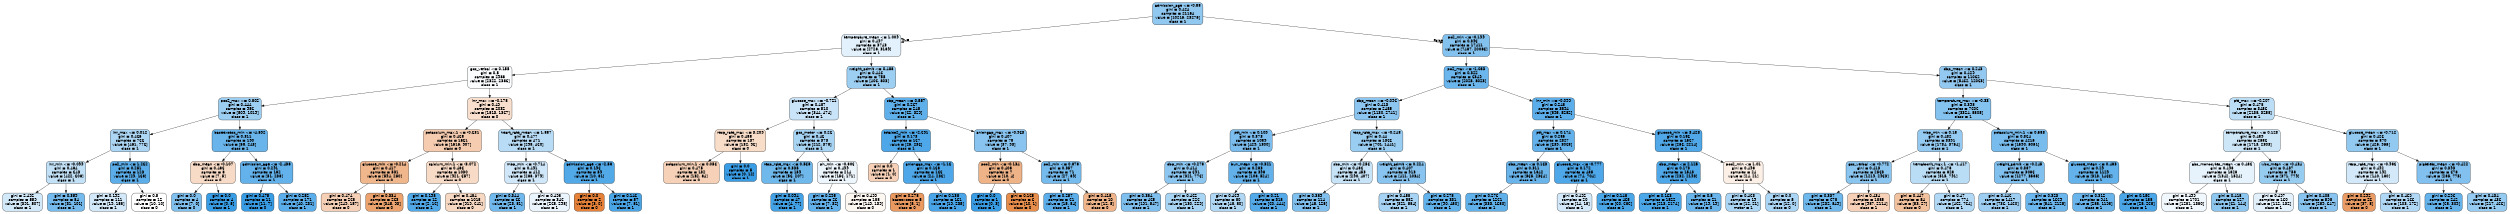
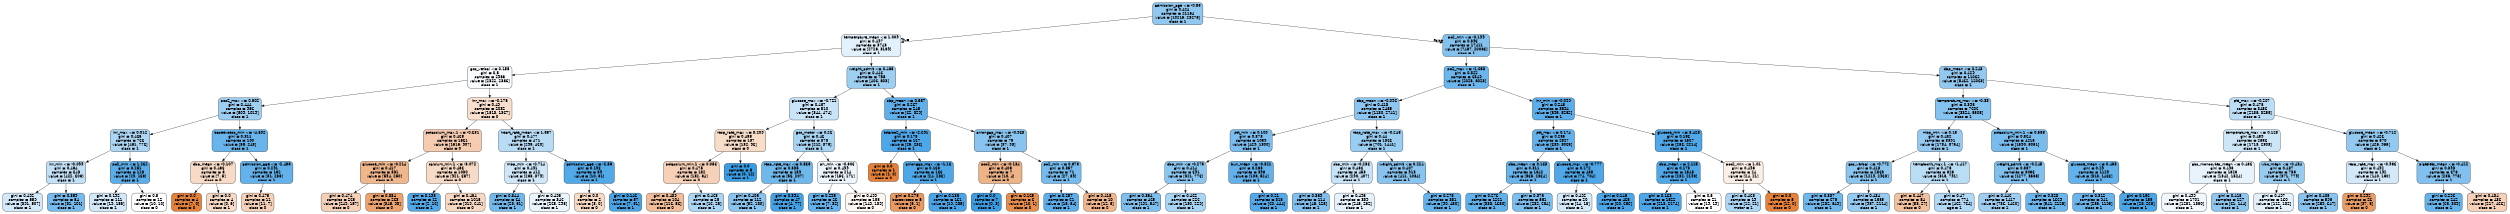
node "gini = 0.0 samples = 1 value = [1, 0] class = 0": fillcolor #f6d1b7 -> #e58139
node "gini = 2.492 samples = 559 value = [391, 507] class = 1": label "gini = 2.492 samples = 559 value = [391, 507] class = 1" -> "gini = 0.492 samples = 559 value = [391, 507] class = 1"
node "gini = 0.0 samples = 4 value = [7, 0] class = 0": fillcolor #80c0ee -> #e58139
node "gini = 0.0 samples = 4 value = [0, 5] class = 1": fillcolor #399de5 -> #f8dbc6
node "gini = 0.475 samples = 11 value = [11, 7] class = 0": fillcolor #399de5 -> #f6d1b7
node "gini = 0.252 samples = 171 value = [40, 231] class = 1": removed
node "gini = 0.344 samples = 66 value = [23, 81] class = 1": label "gini = 0.344 samples = 66 value = [23, 81] class = 1" -> "gini = 0.344 samples = 64 value = [23, 81] class = 1"
node "gini = 0.0 samples = 2 value = [3, 0] class = 0": fillcolor #e58139 -> #f8dbc6
node "gini = 0.439 samples = 104 value = [116, 56] class = 0": added
node "gini = 0.463 samples = 28 value = [16, 28] class = 1": added
node "gini = 0.408 samples = 112 value = [52, 130] class = 1": added
node "gini = 0.094 samples = 47 value = [4, 77] class = 1": label "gini = 0.094 samples = 47 value = [4, 77] class = 1" -> "gini = 0.394 samples = 47 value = [4, 77] class = 1"
node "gini = 0.0 samples = 1 value = [0, 3] class = 1": label "gini = 0.0 samples = 1 value = [0, 3] class = 1" -> "gini = 0.0 samples = 7 value = [0, 3] class = 1"
node "gini = 0.469 samples = 80 value = [48, 80] class = 1": removed
node "gini = 0.498 samples = 339 value = [245, 282] class = 1": added
node "gini = 0.458 samples = 582 value = [321, 584] class = 1": removed
node "gini = 0.378 samples = 581 value = [232, 684] class = 1": added
node "gini = 0.5 samples = 21 value = [19, 19] class = 0": fillcolor #68b4eb -> #ffffff
node "gini = 0.0 samples = 5 value = [12, 0] class = 0": fillcolor #aad5f4 -> #e58139
node "gini = 0.434 samples = 1885 value = [987, 2114] class = 1": fillcolor #f6d1b7 -> #95cbf1
node "gini = 0.47 samples = 774 value = [462, 764] class = 1": label "gini = 0.47 samples = 774 value = [462, 764] class = 1" -> "gini = 0.47 samples = 774 value = [462, 764] age = 1"
node "gini = 0.469 samples = 166 value = [103, 172] class = 1": removed
node "gini = 0.434 samples = 436 value = [217, 466] class = 1": fillcolor #95cbf1 -> #f6d1b7
